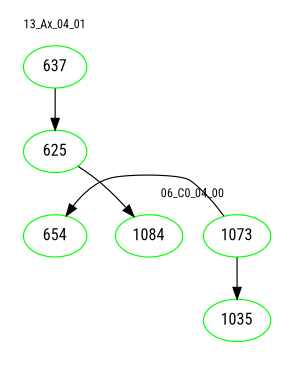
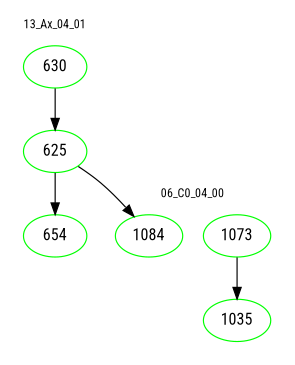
node "637": label "637" -> "630"
edge "1073" -> "654": now "625" -> "654"
